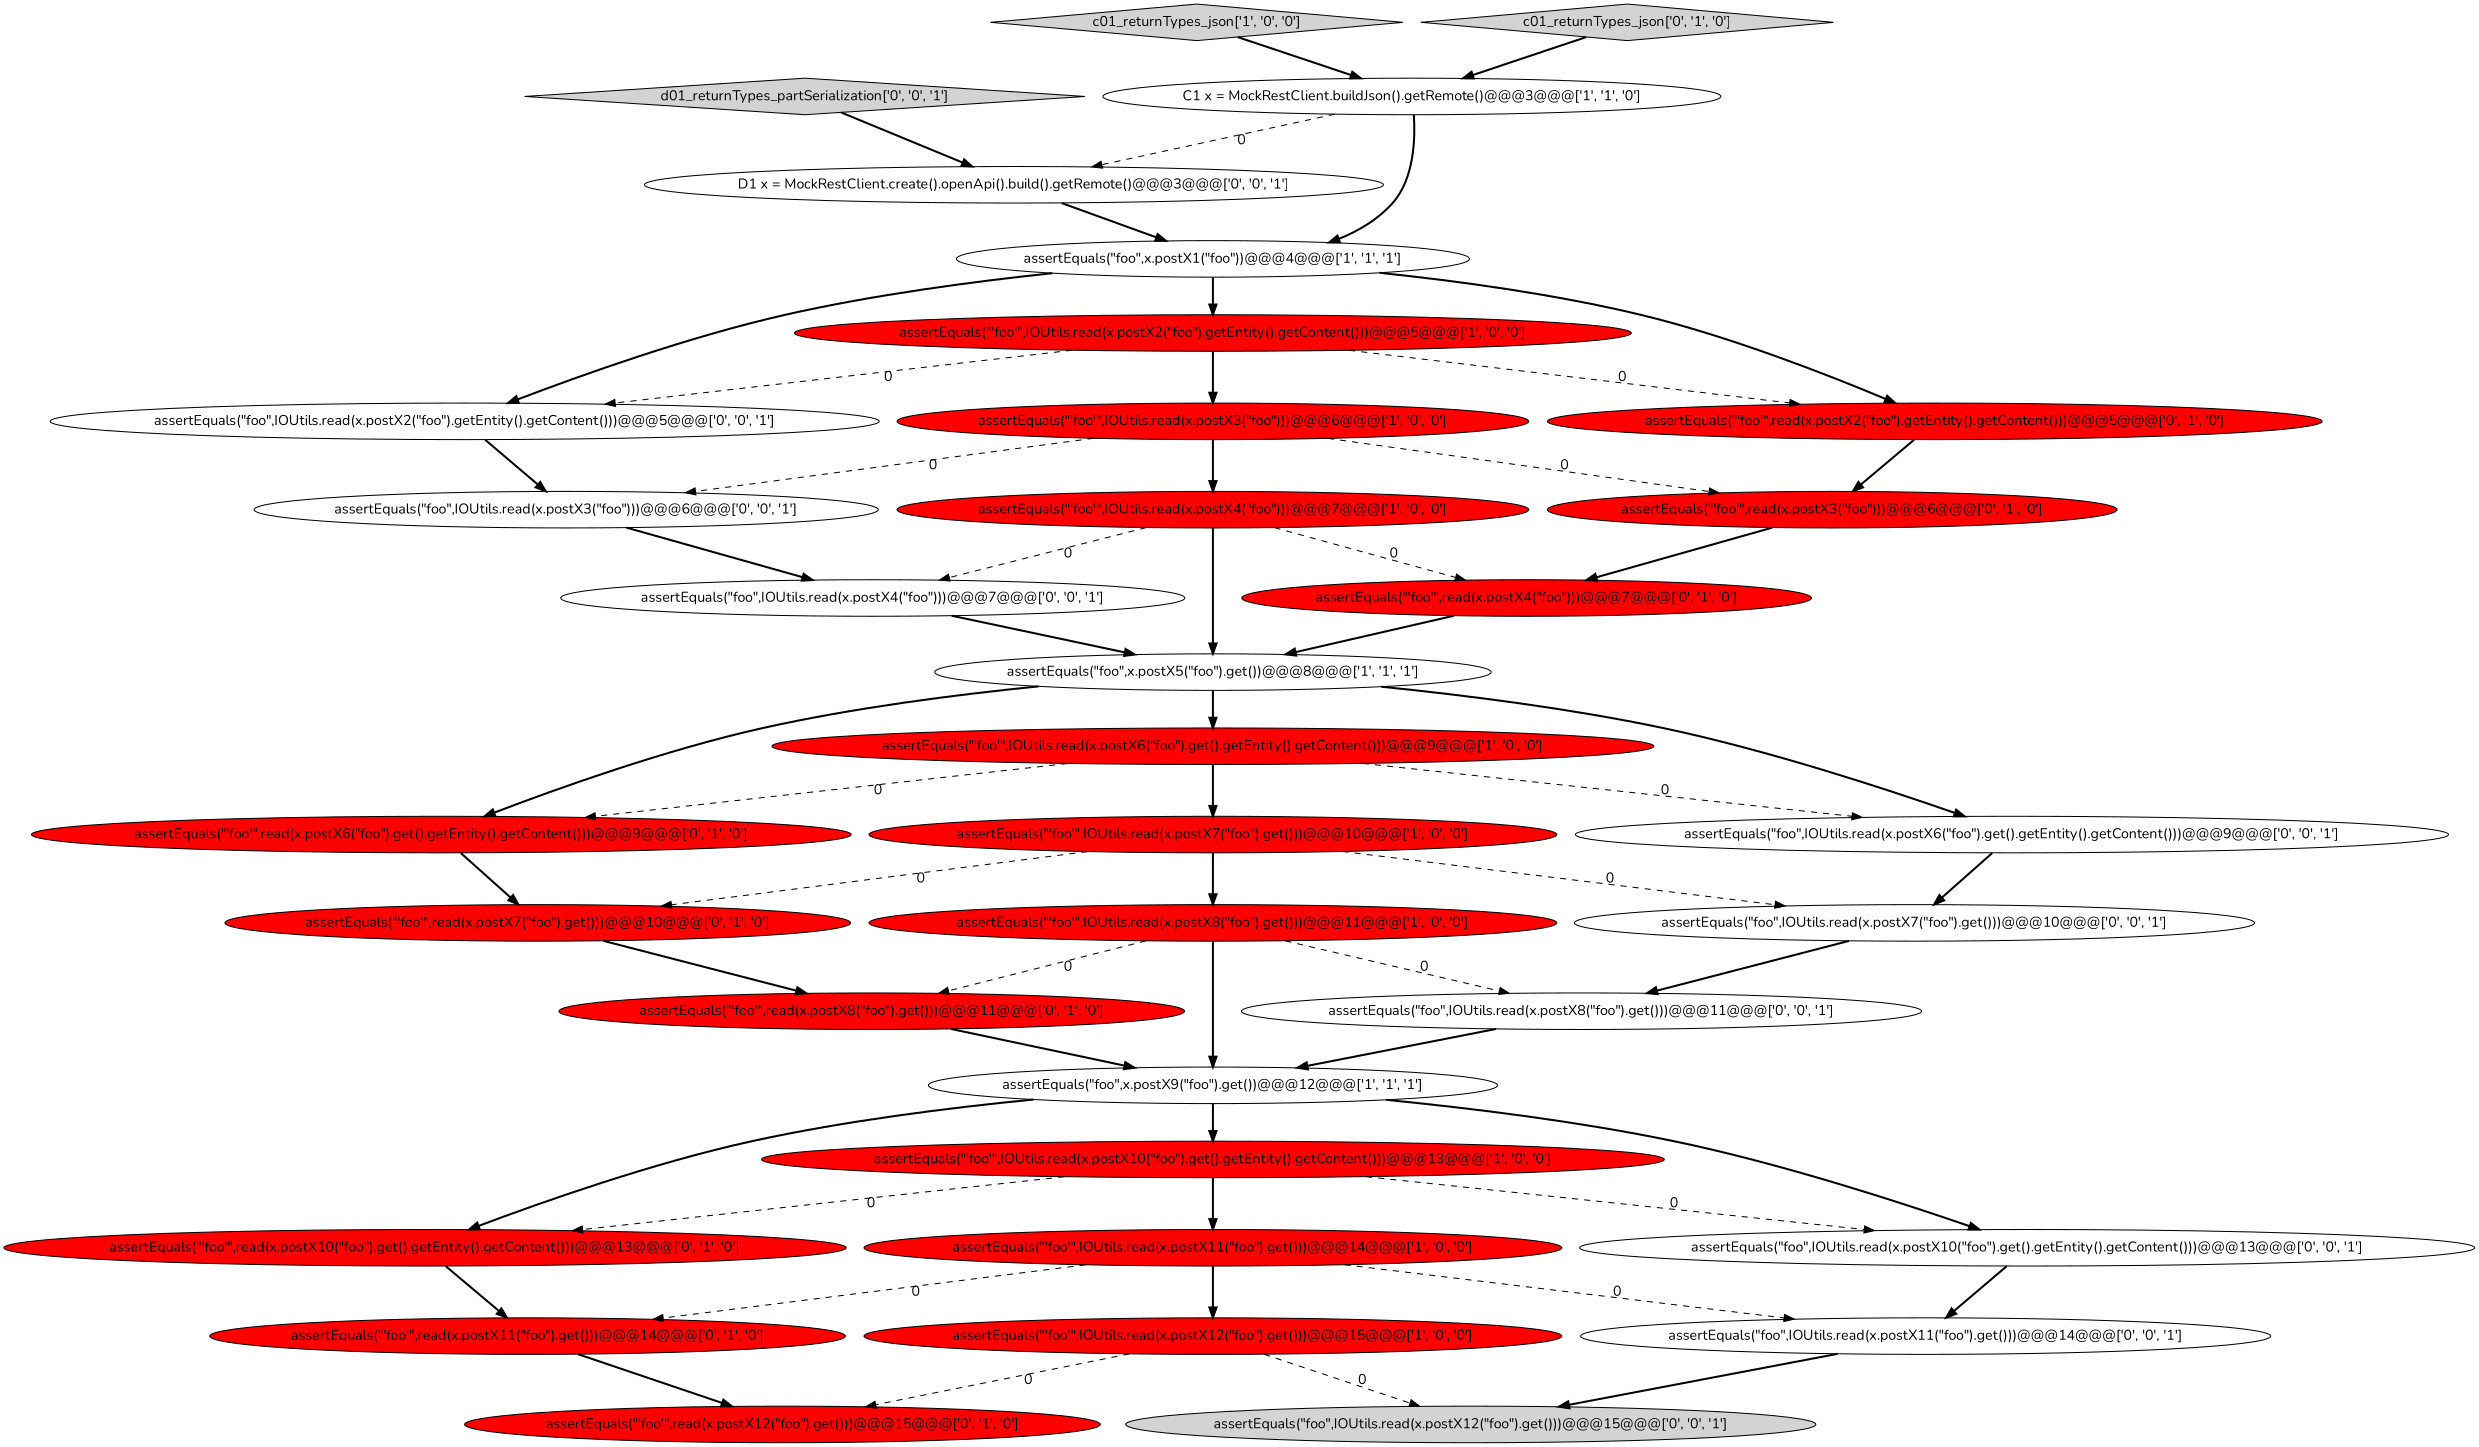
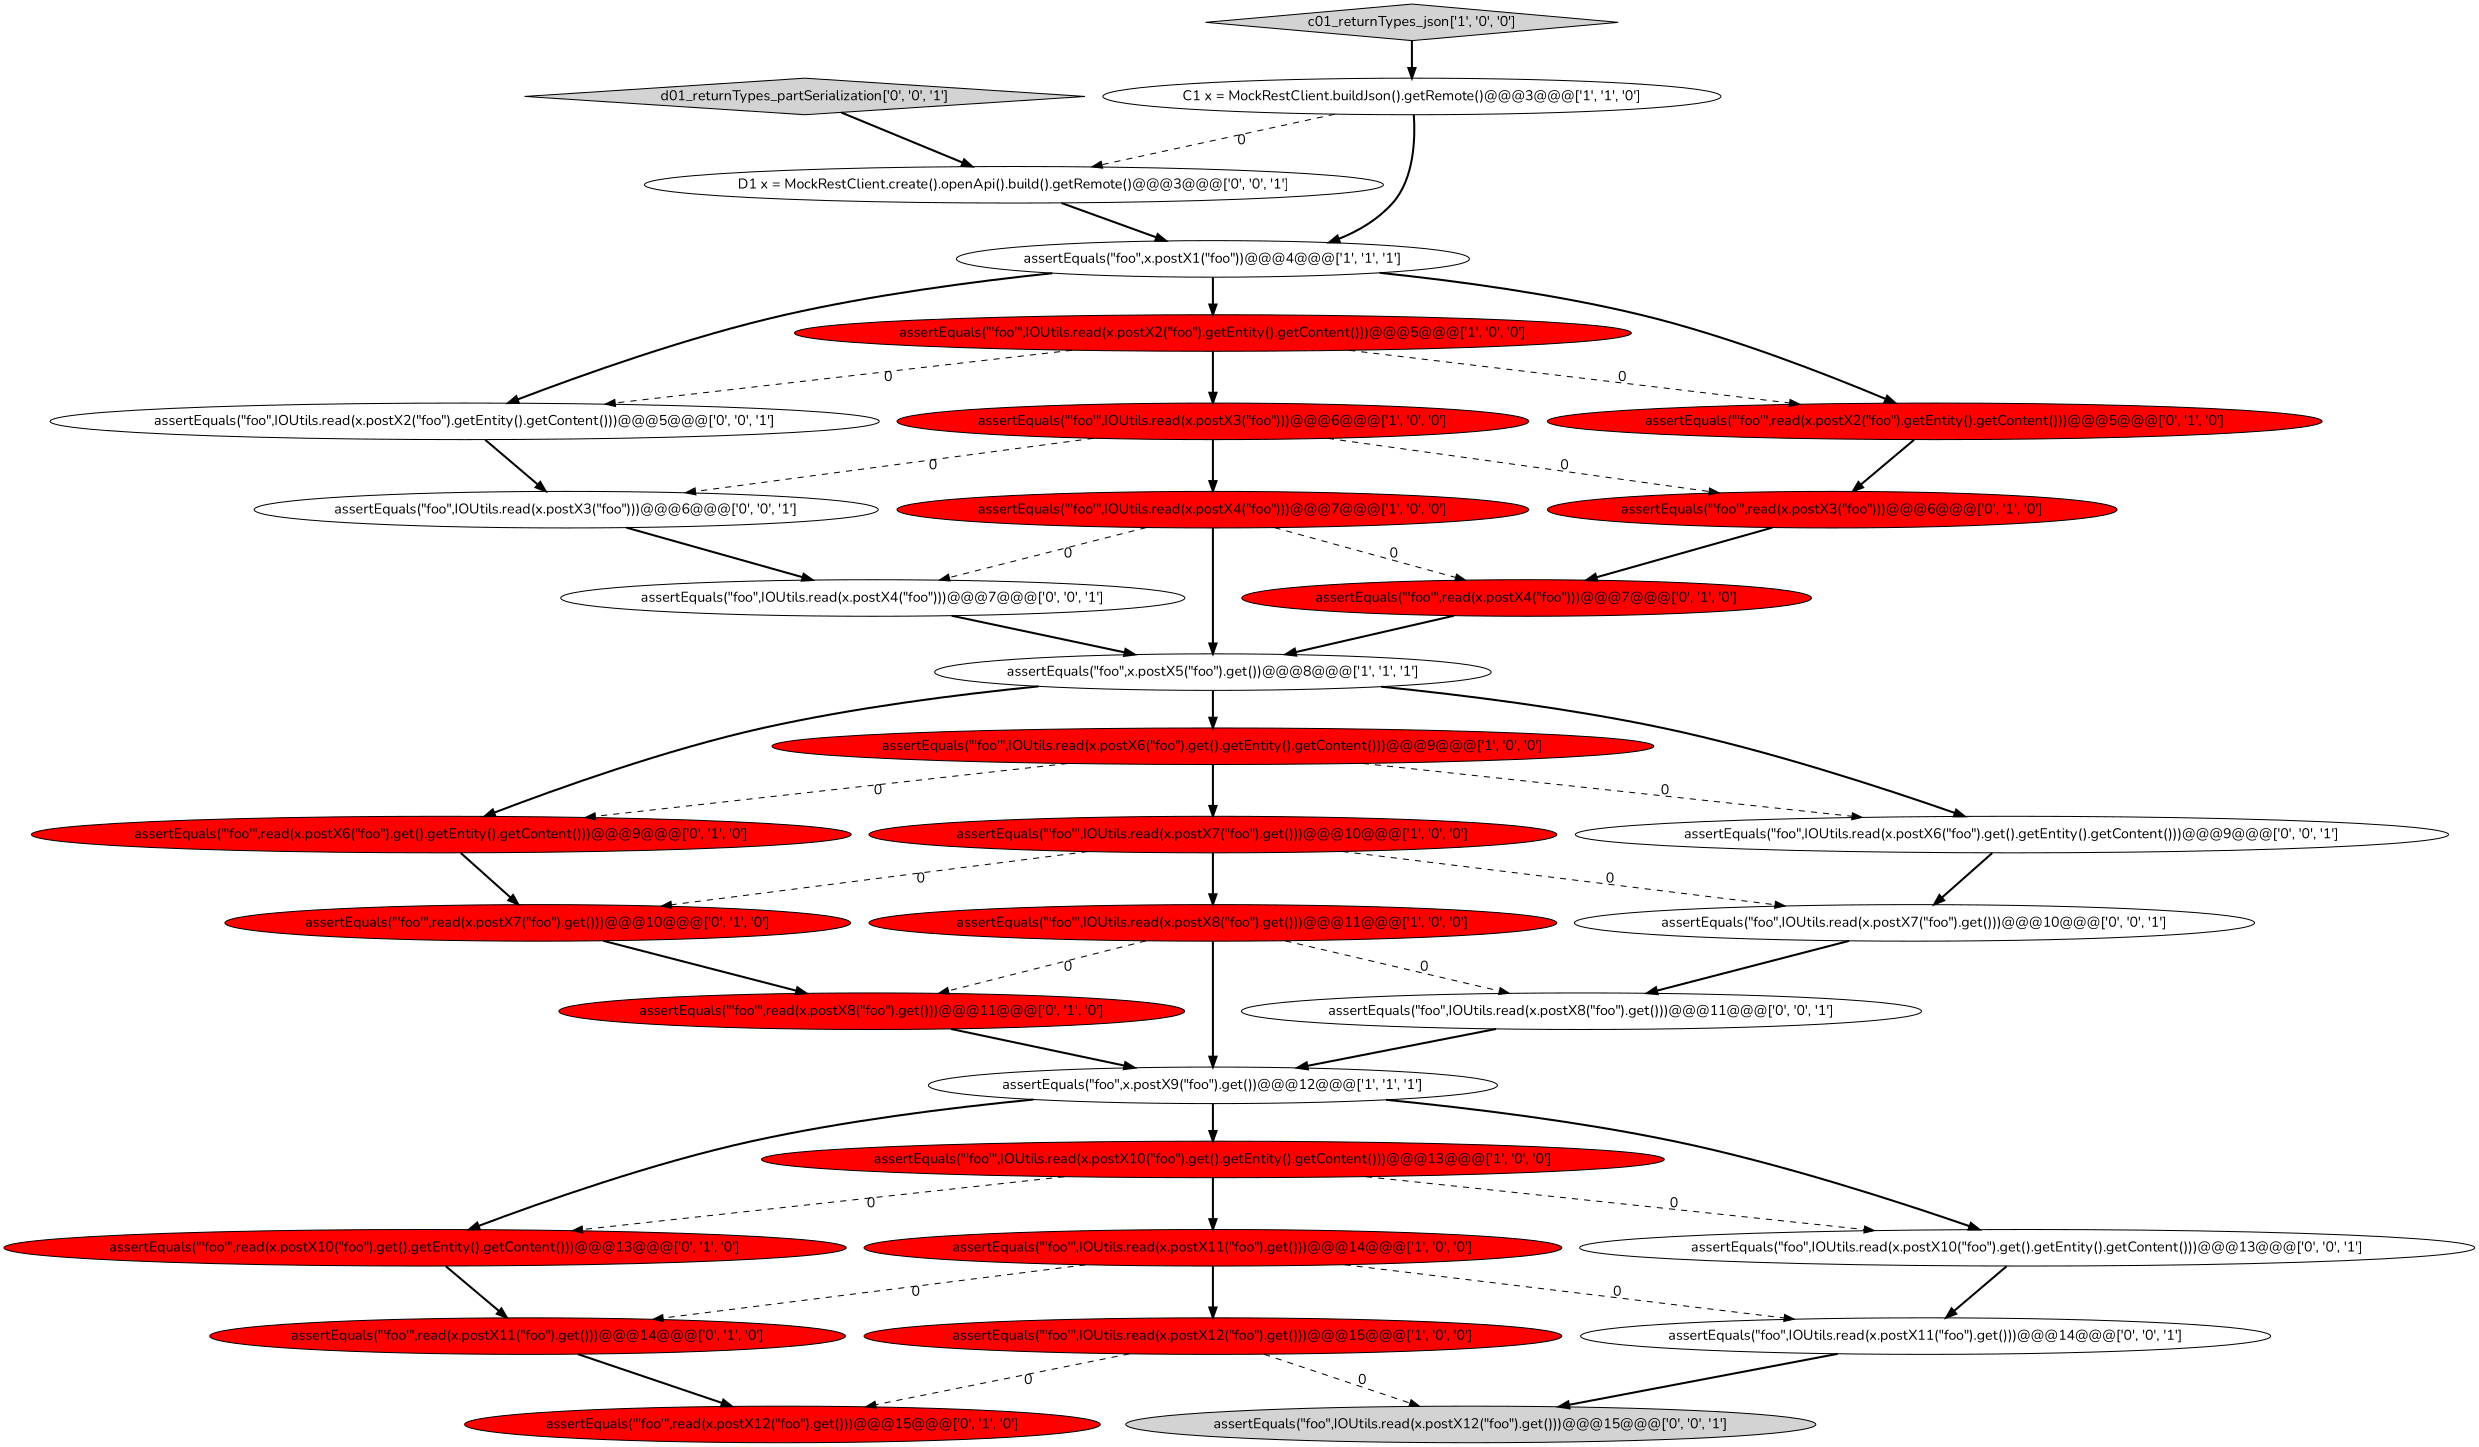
node "c01_returnTypes_json['0', '1', '0']": removed
